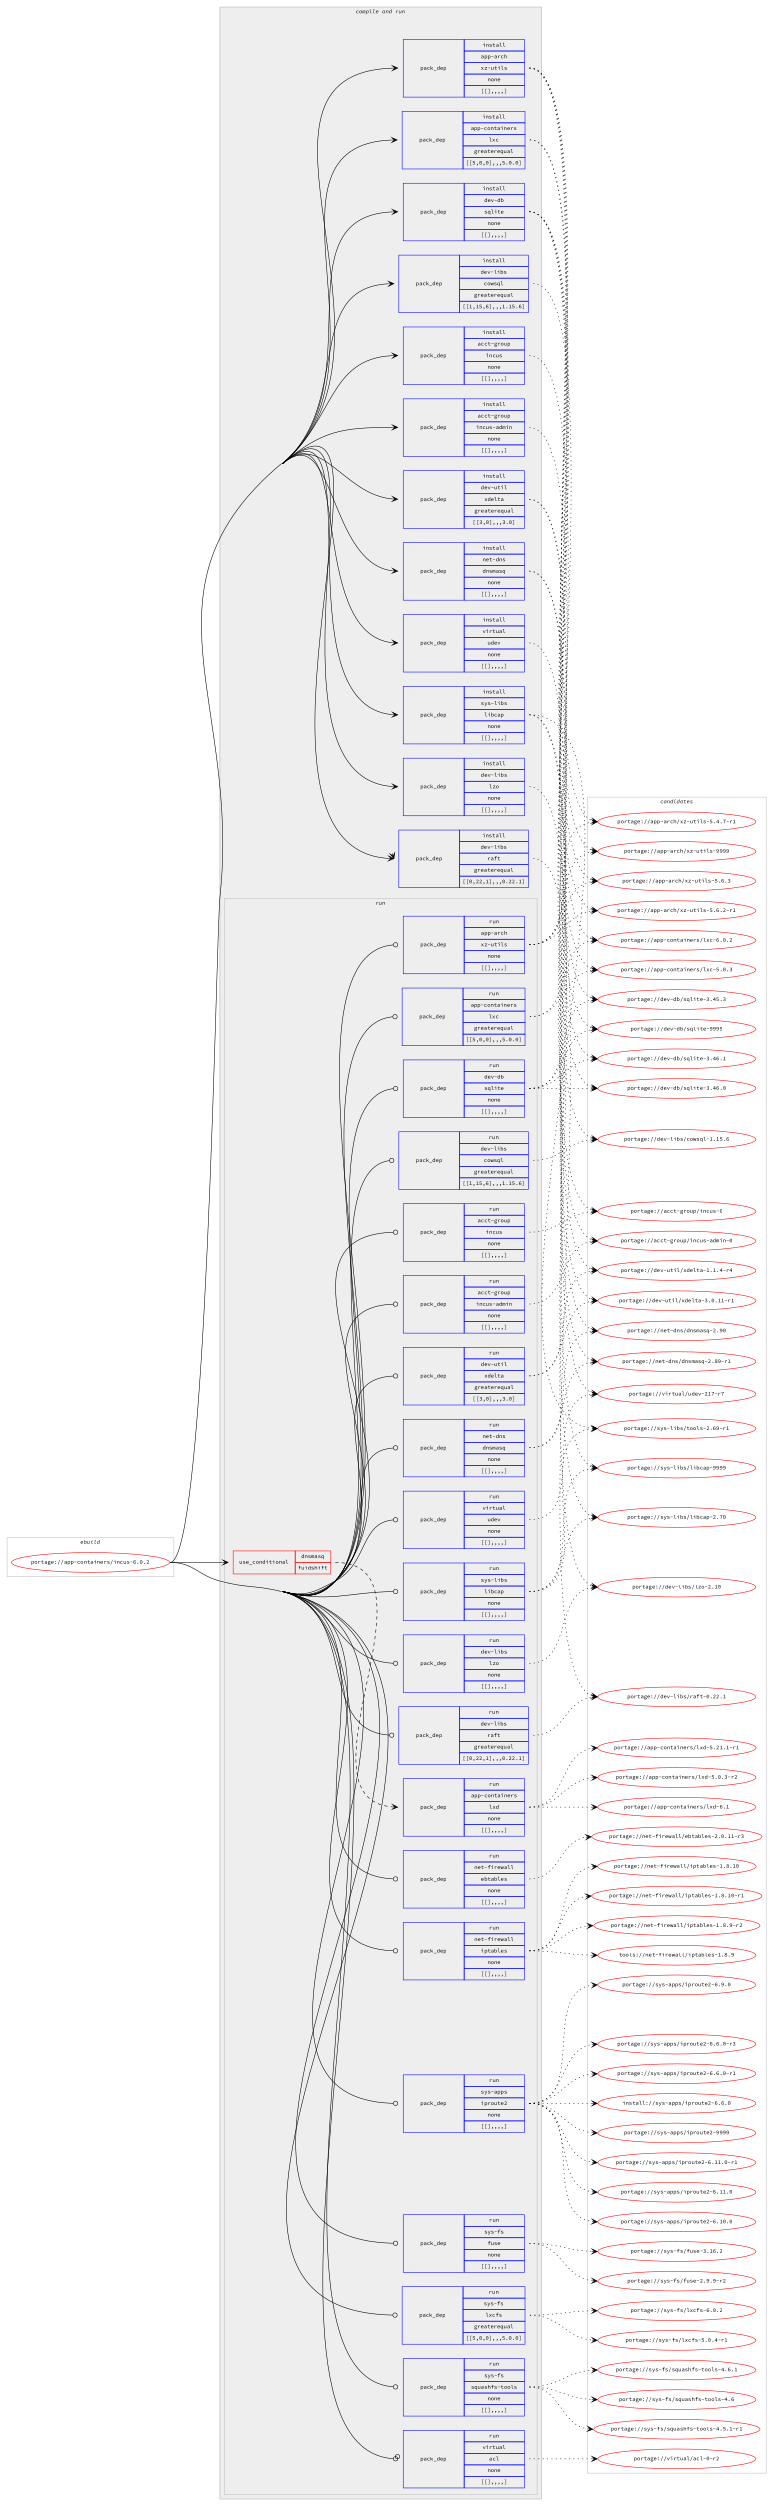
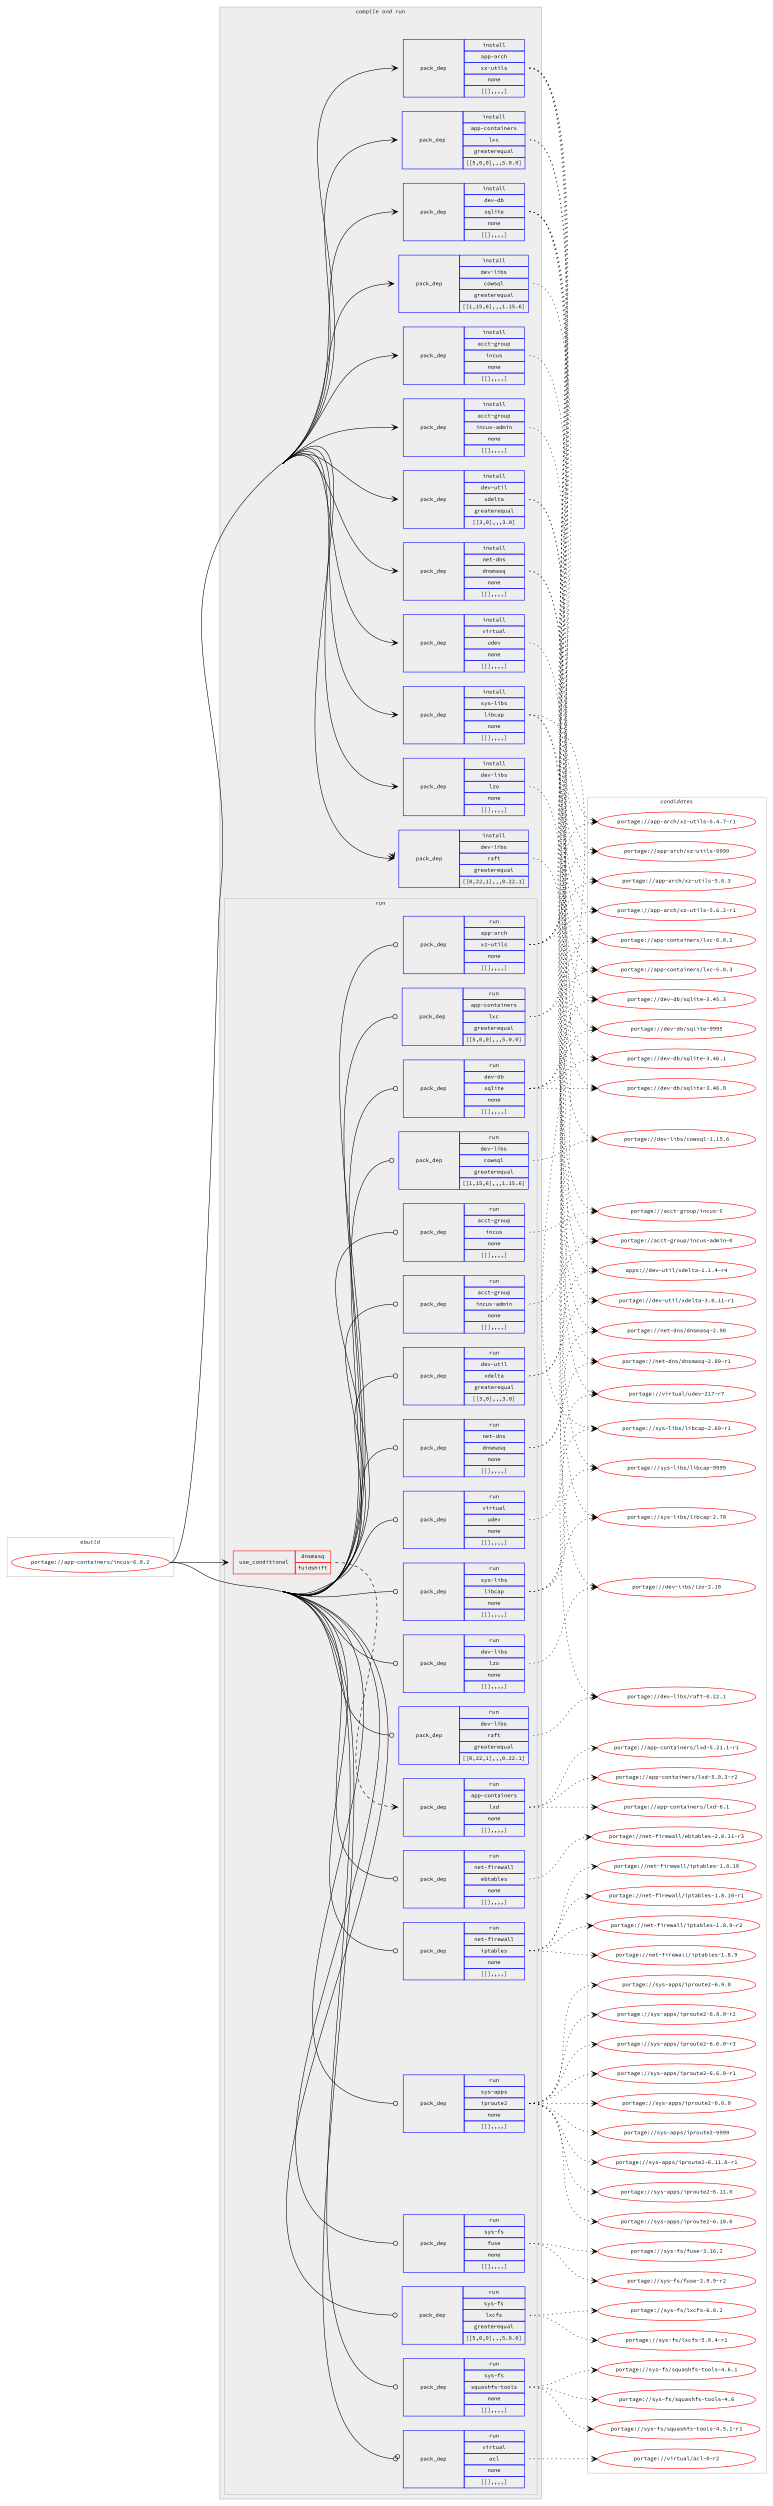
node "portage://dev-util/xdelta-1.1.4-r4": label "portage://dev-util/xdelta-1.1.4-r4" -> "apps://dev-util/xdelta-1.1.4-r4"
node "portage://sys-libs/tools-2.69-r1": label "portage://sys-libs/tools-2.69-r1" -> "portage://sys-libs/libcap-2.69-r1"
node "tools://net-firewall/iptables-1.8.9": label "tools://net-firewall/iptables-1.8.9" -> "portage://net-firewall/iptables-1.8.9"
node "portage://sys-apps/iproute2-6.8.0-r2": added
node "install://sys-apps/iproute2-6.6.0": label "install://sys-apps/iproute2-6.6.0" -> "portage://sys-apps/iproute2-6.6.0"
